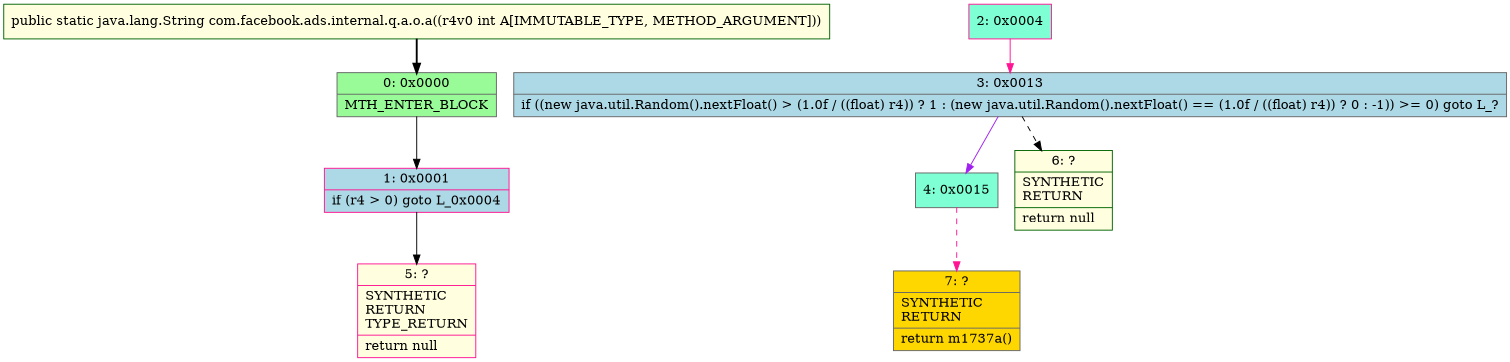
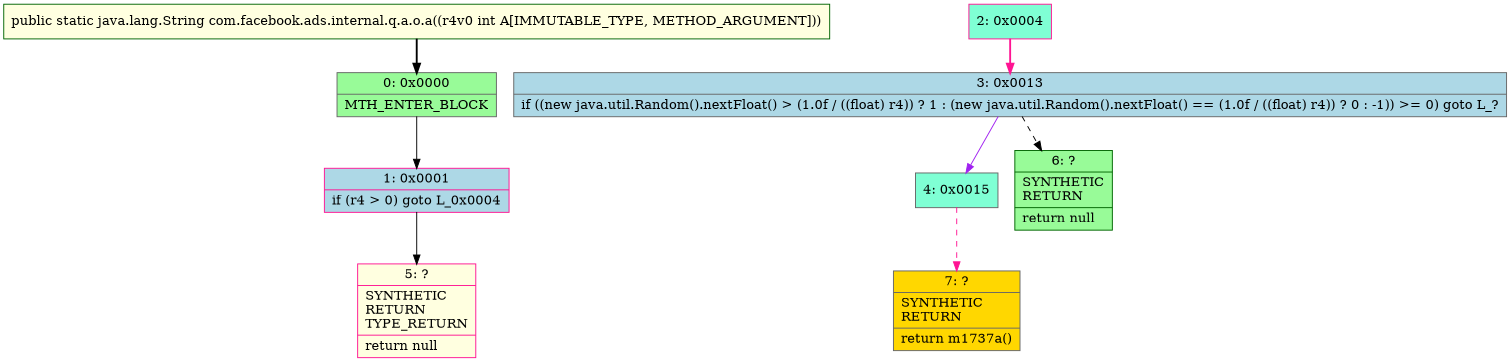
edge "2: 0x0004" -> "3: 0x0013": style solid -> bold
node "6: ?": fillcolor lightyellow -> palegreen
